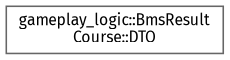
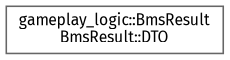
node "gameplay_logic::BmsResult Course::DTO": label "gameplay_logic::BmsResult Course::DTO" -> "gameplay_logic::BmsResult BmsResult::DTO"
